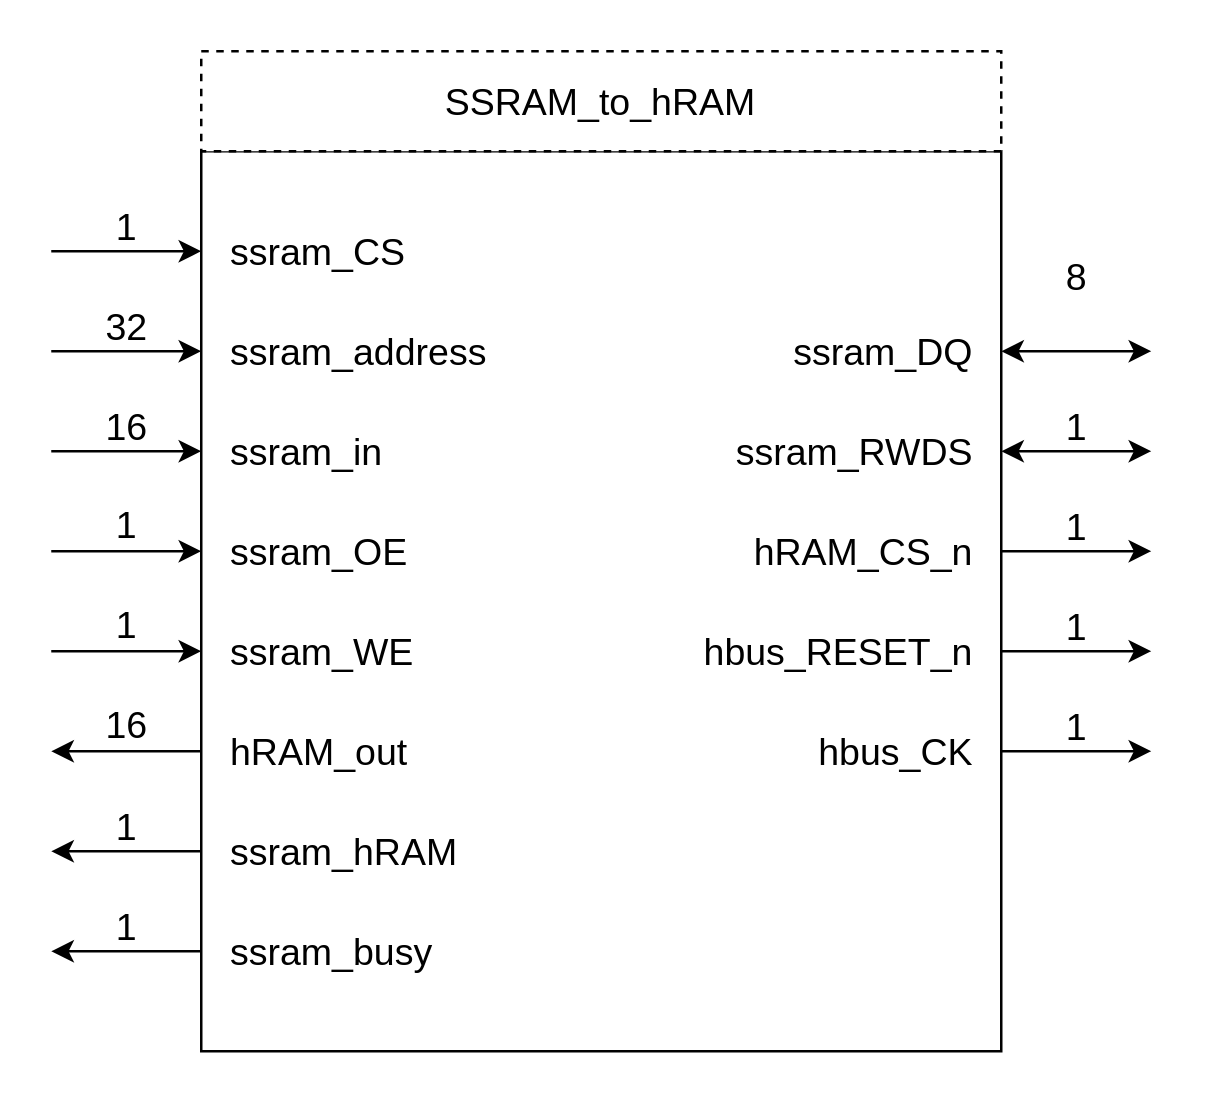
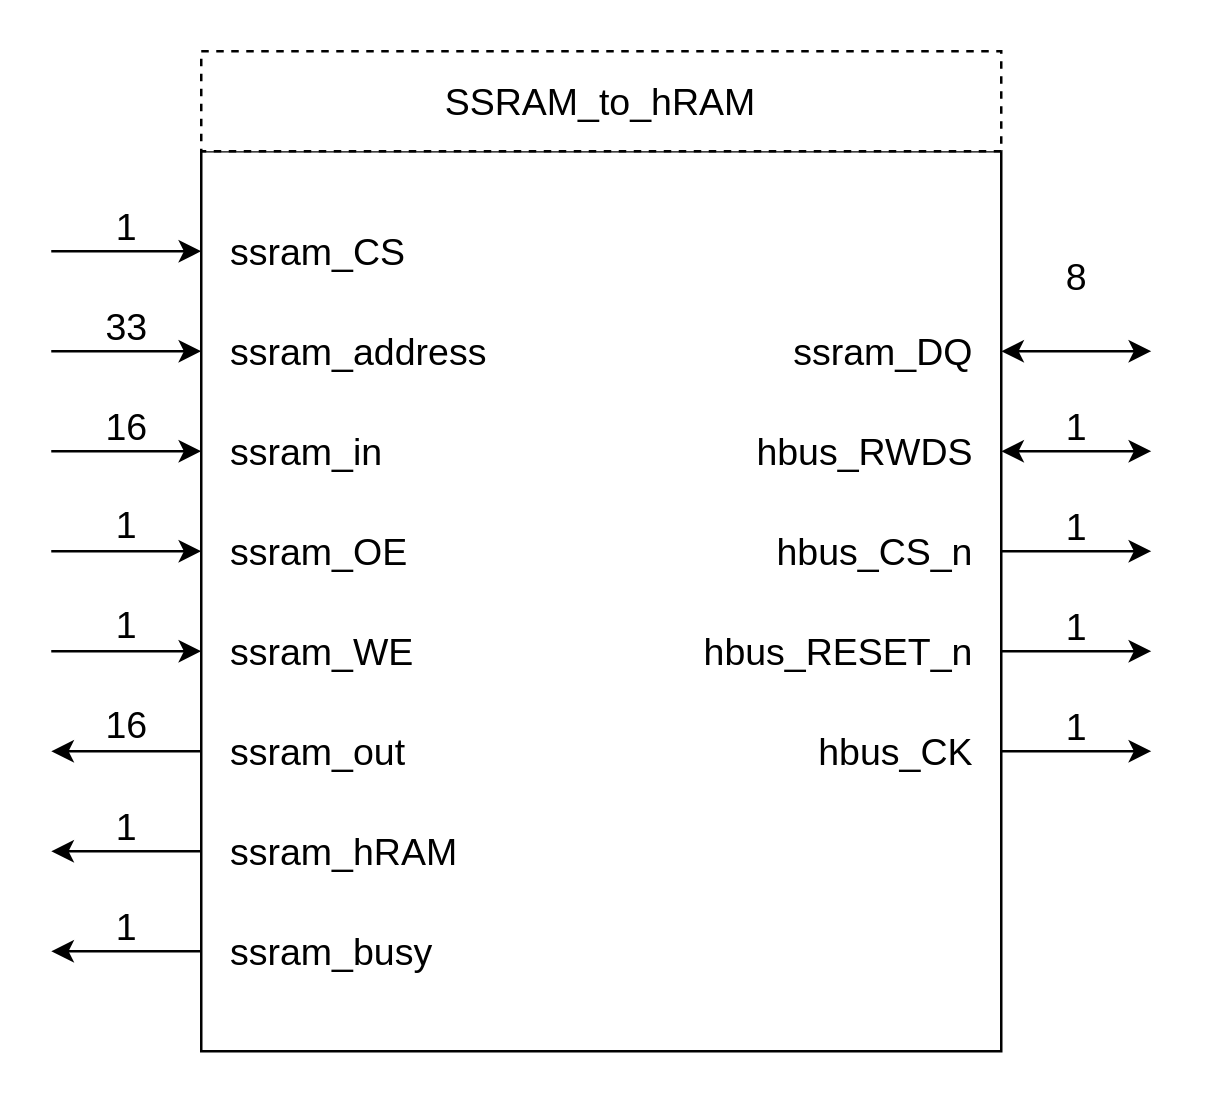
node "32": label "32" -> "33"
node "ssram_RWDS": label "ssram_RWDS" -> "hbus_RWDS"
node "hRAM_CS_n": label "hRAM_CS_n" -> "hbus_CS_n"
node "hRAM_out": label "hRAM_out" -> "ssram_out"
